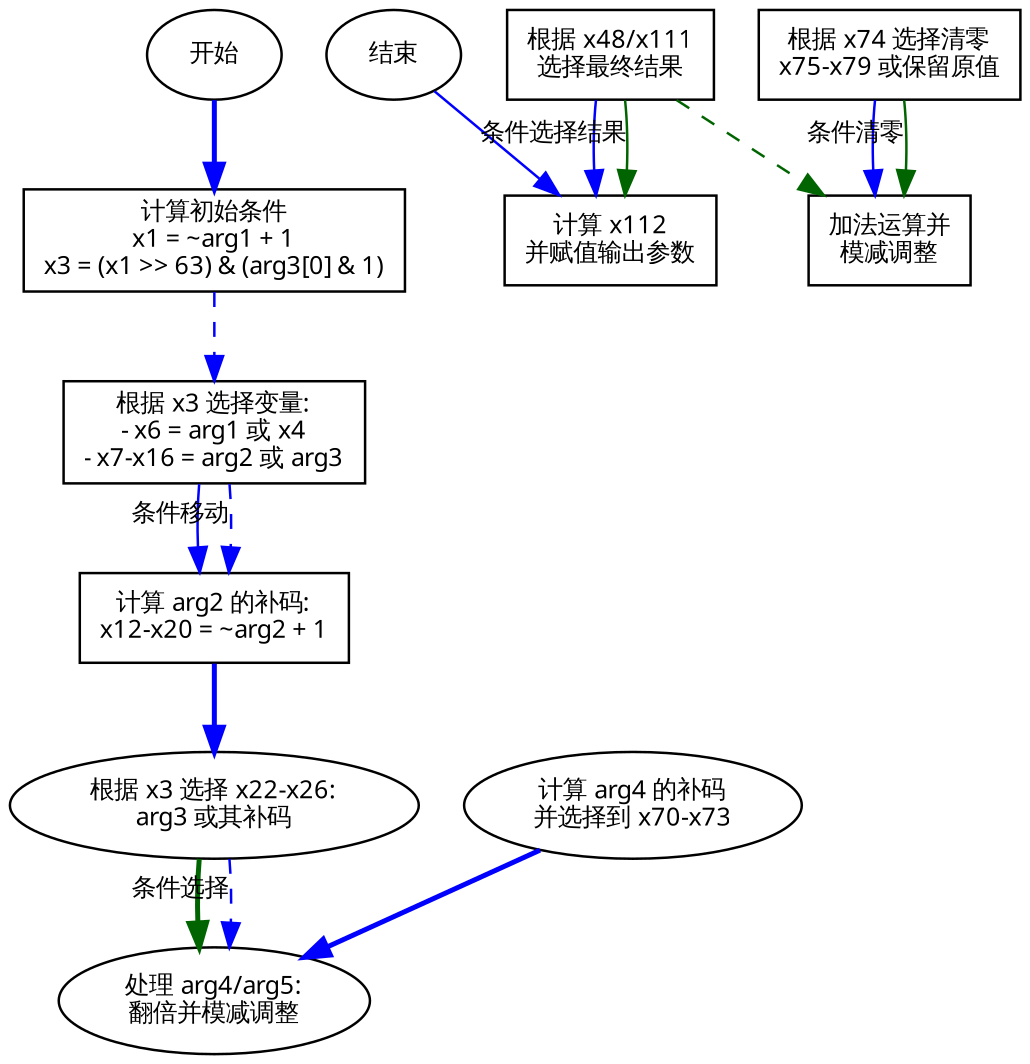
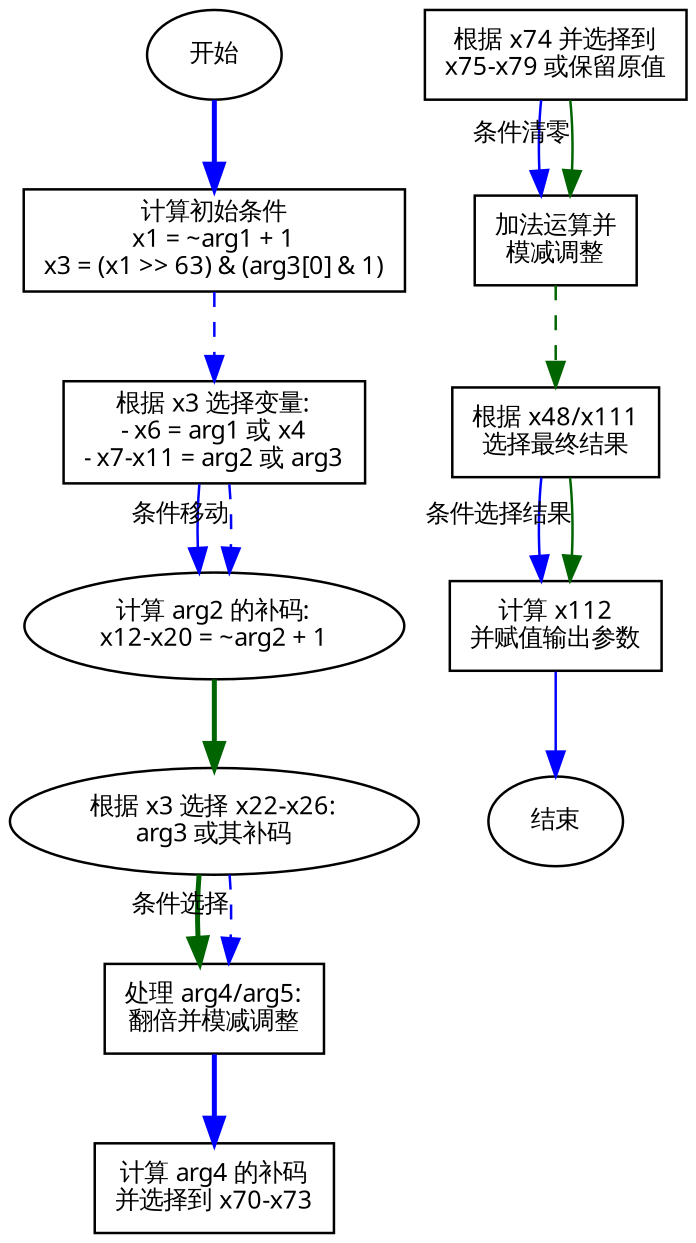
node "根据 x74 选择清零 x75-x79 或保留原值": label "根据 x74 选择清零 x75-x79 或保留原值" -> "根据 x74 并选择到 x75-x79 或保留原值"
edge "结束" -> "计算 x112 并赋值输出参数": reversed
edge "根据 x48/x111 选择最终结果" -> "加法运算并 模减调整": reversed
node "根据 x3 选择变量: - x6 = arg1 或 x4 - x7-x16 = arg2 或 arg3": label "根据 x3 选择变量: - x6 = arg1 或 x4 - x7-x16 = arg2 或 arg3" -> "根据 x3 选择变量: - x6 = arg1 或 x4 - x7-x11 = arg2 或 arg3"
node "计算 arg2 的补码: x12-x20 = ~arg2 + 1": shape box -> ellipse
edge "计算 arg2 的补码: x12-x20 = ~arg2 + 1" -> "根据 x3 选择 x22-x26: arg3 或其补码": color blue -> darkgreen
node "计算 arg4 的补码 并选择到 x70-x73": shape ellipse -> box
edge "计算 arg4 的补码 并选择到 x70-x73" -> "处理 arg4/arg5: 翻倍并模减调整": reversed
node "处理 arg4/arg5: 翻倍并模减调整": shape ellipse -> box
